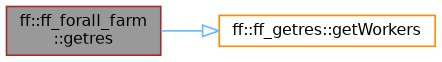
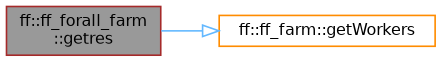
node "ff::ff_getres::getWorkers": label "ff::ff_getres::getWorkers" -> "ff::ff_farm::getWorkers"
